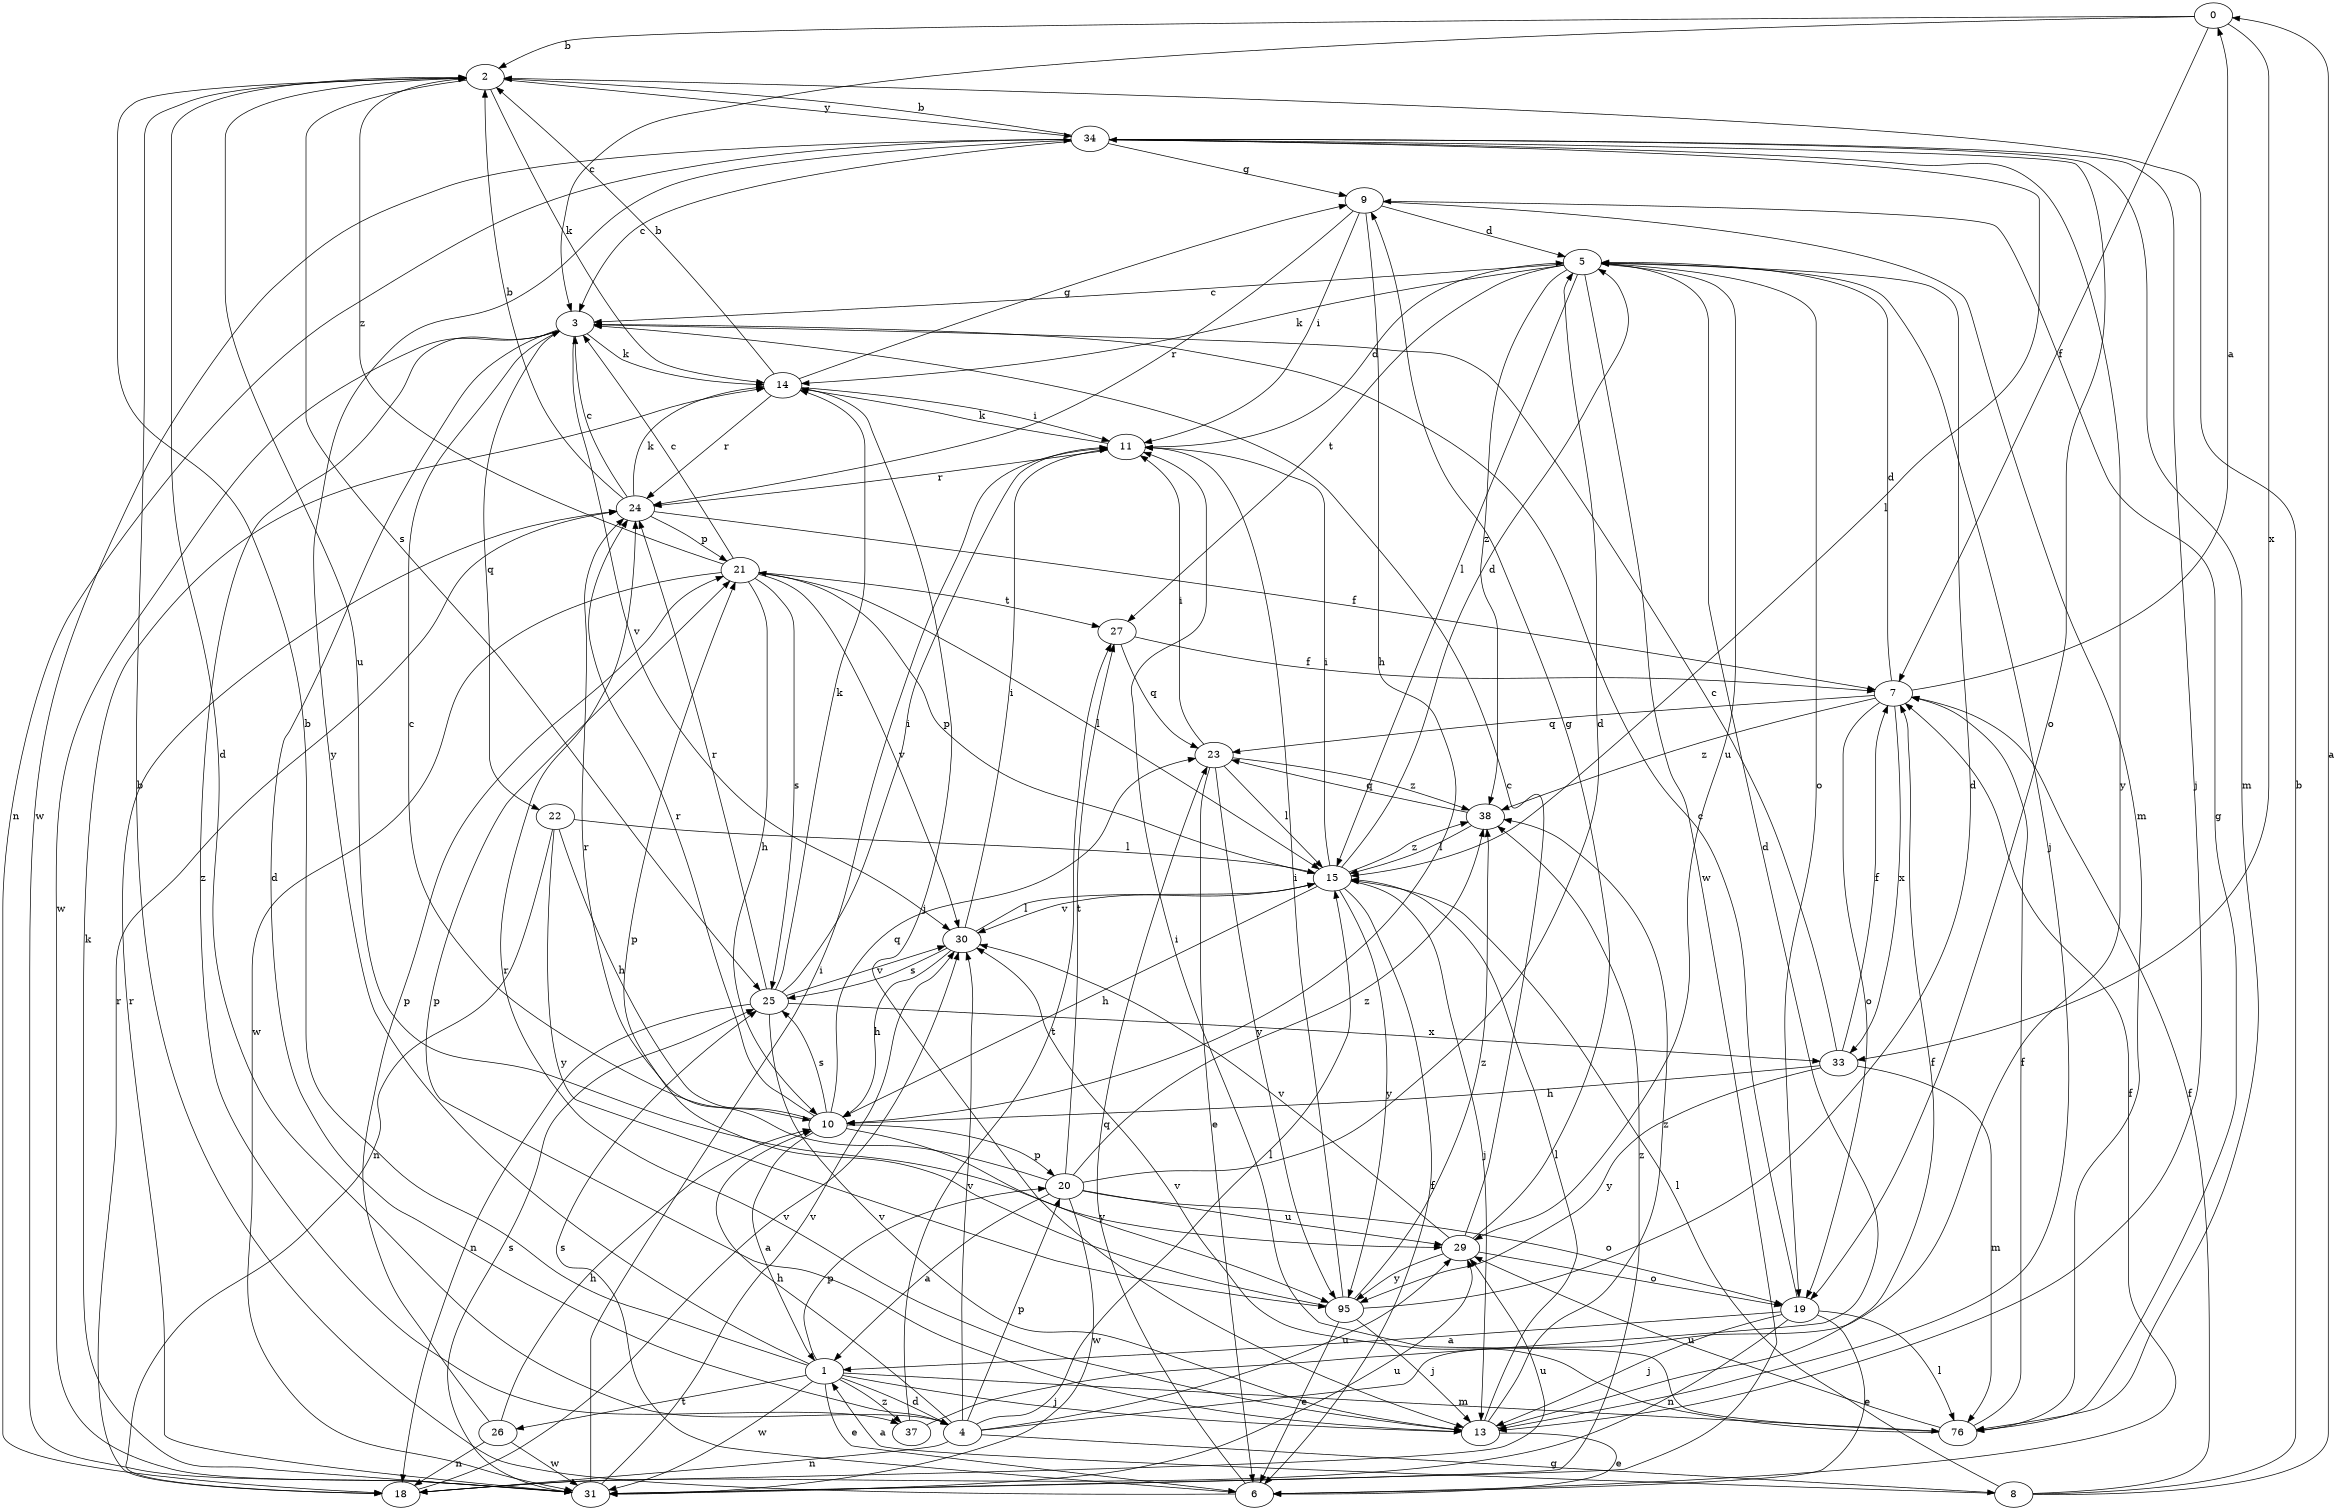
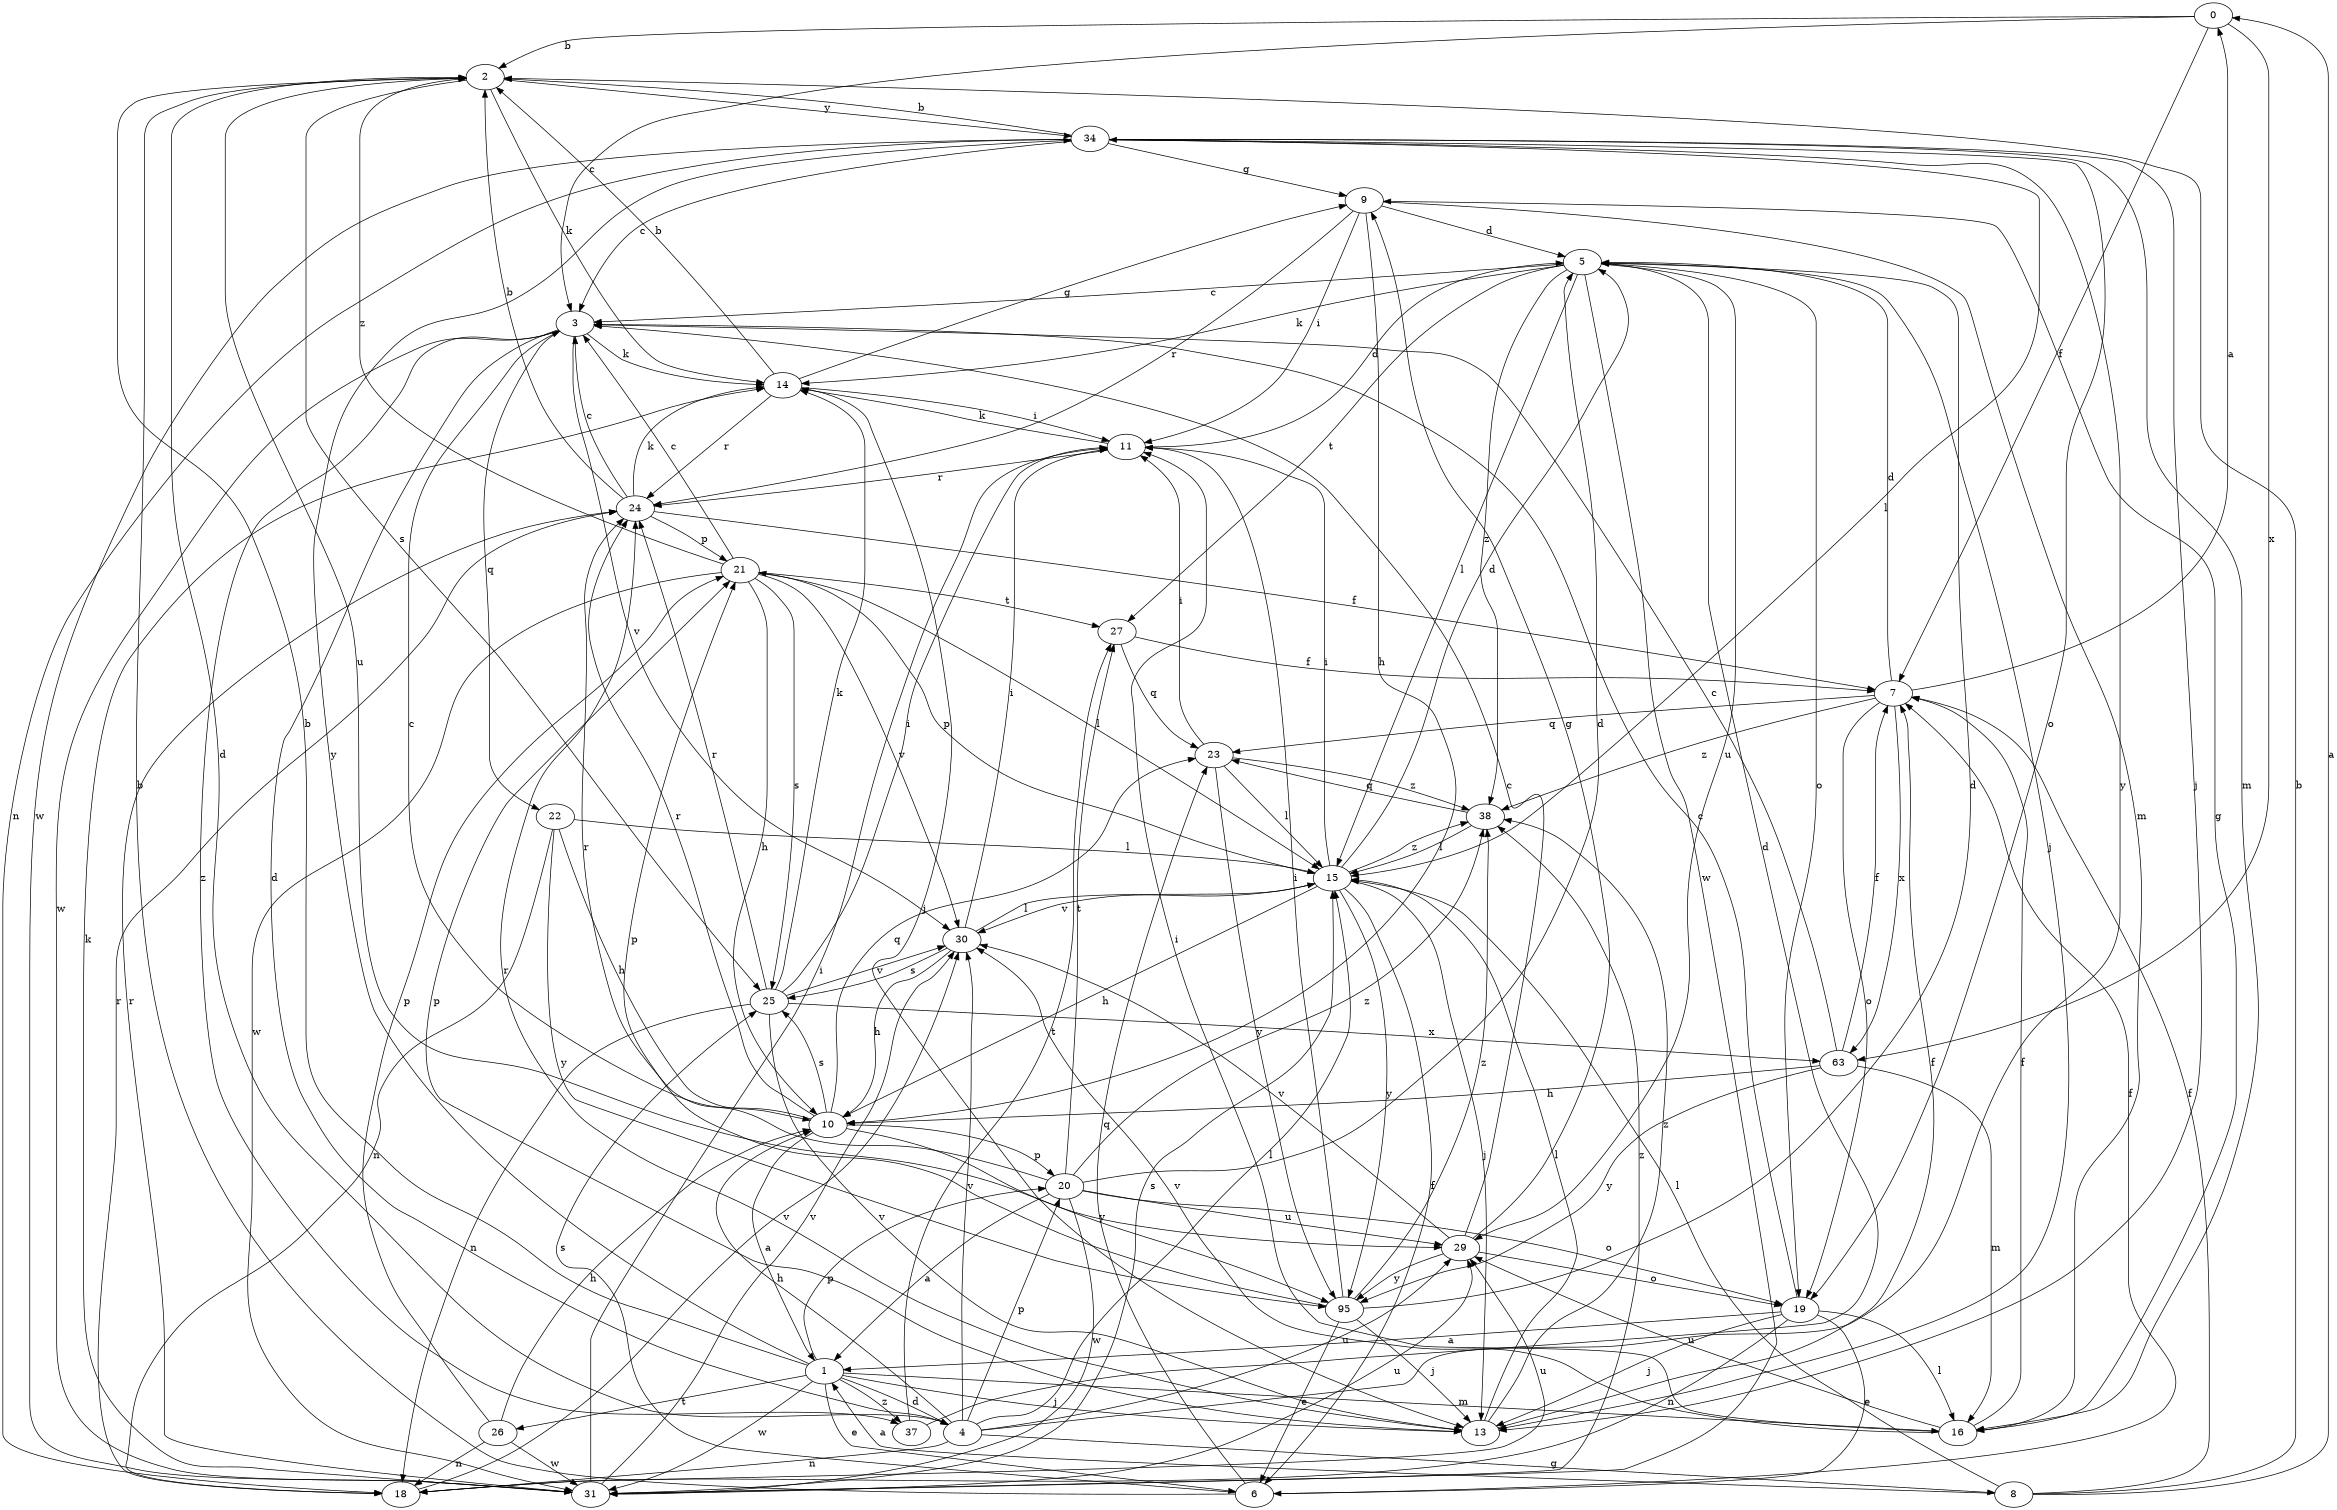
node "33": label "33" -> "63"
edge "23" -> "6": removed, label "e"
edge "31" -> "25": now "31" -> "15"
node "76": label "76" -> "16"
edge "13" -> "6": removed, label "e"
